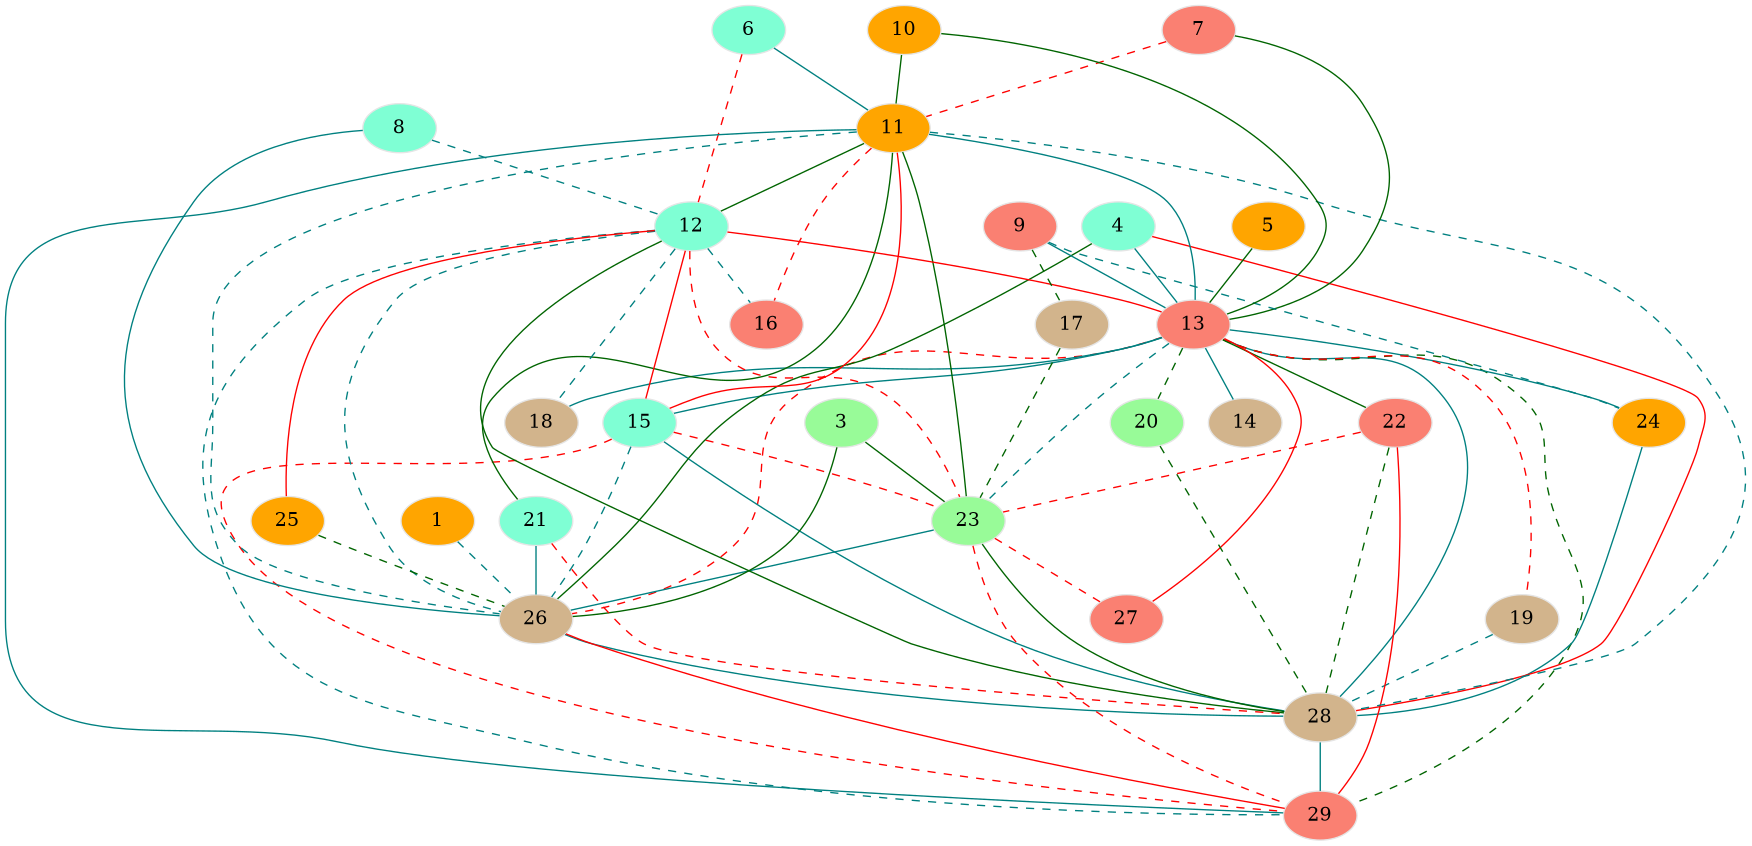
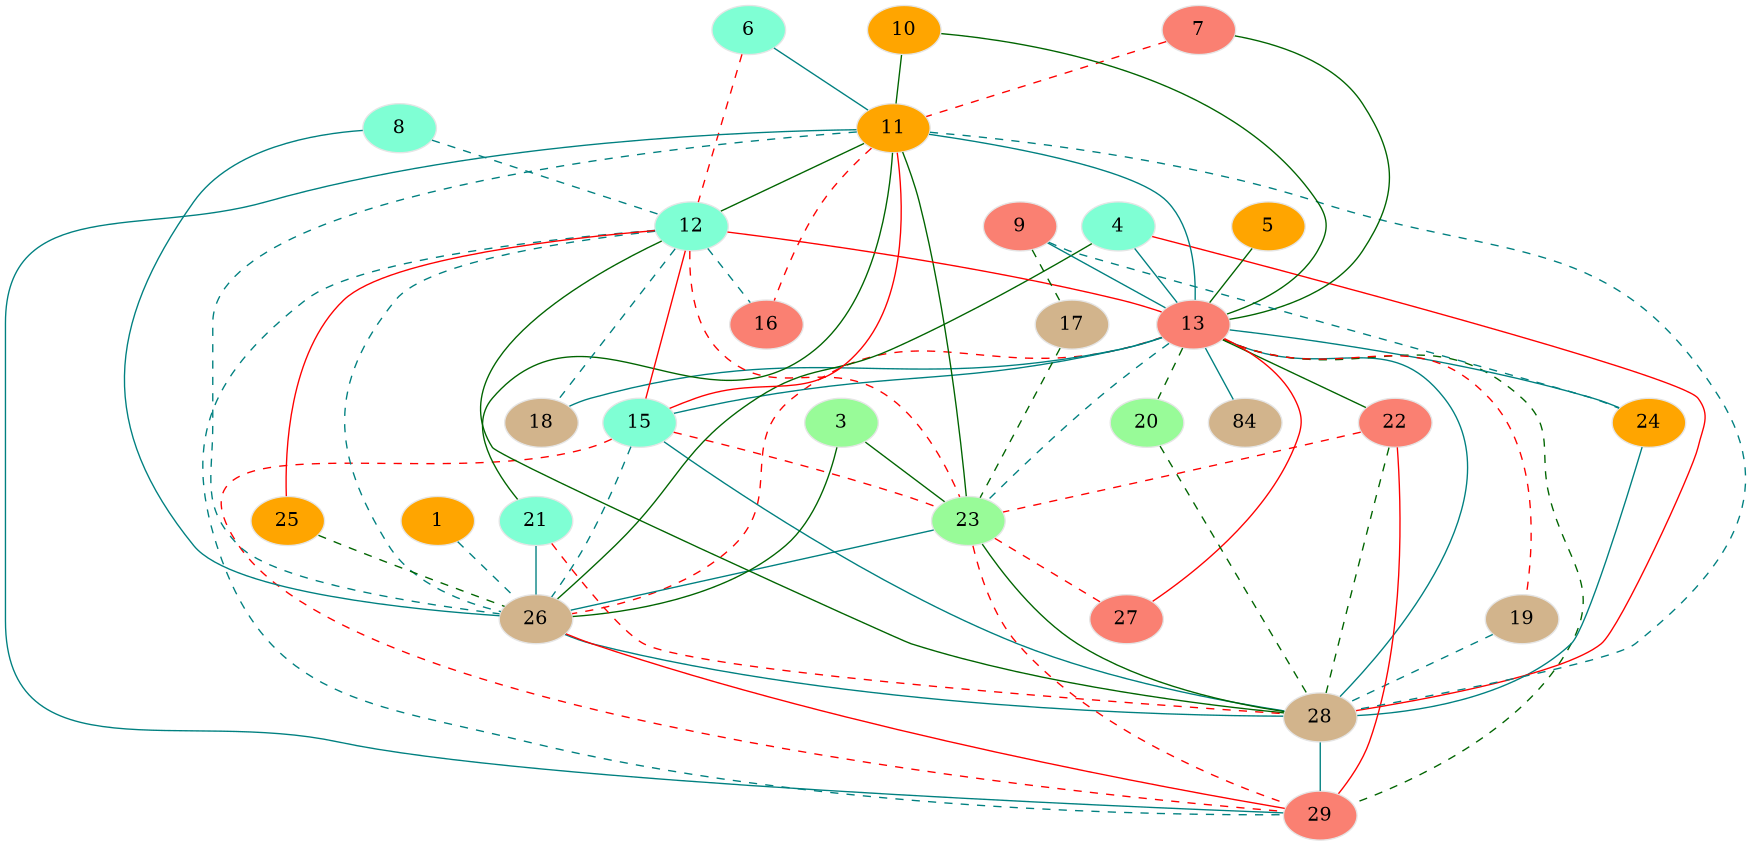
node "14": label "14" -> "84"
